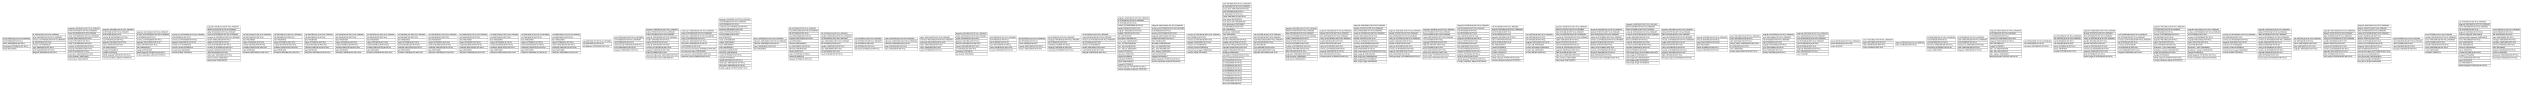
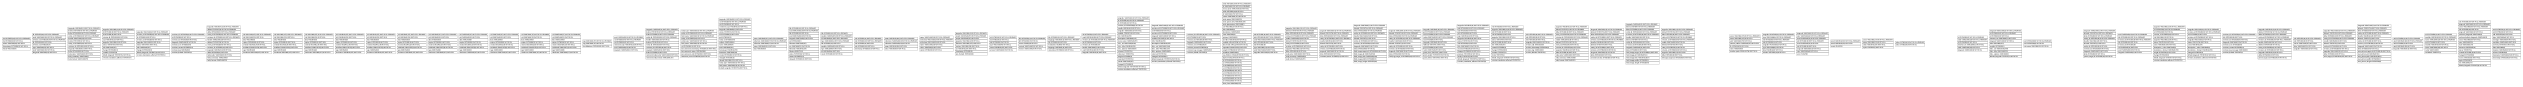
node "item_id: INTEGER(10) NOT NULL PRIMARY": removed
node "sid: VARCHAR(128) NOT NULL PRIMARY": removed
node "nid: INTEGER(10) NOT NULL PRIMARY": removed
